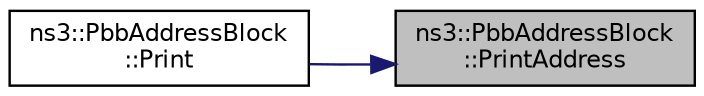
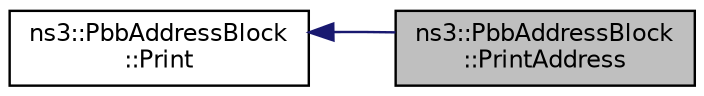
edge "ns3::PbbAddressBlock ::Print" -> "ns3::PbbAddressBlock ::PrintAddress": reversed
